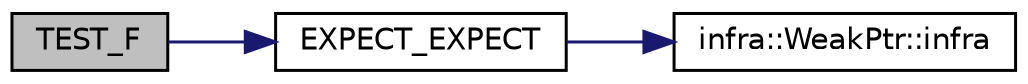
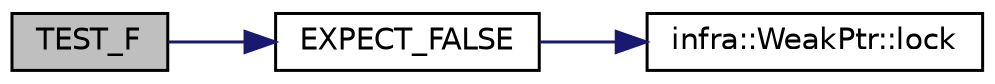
node "EXPECT_EXPECT": label "EXPECT_EXPECT" -> "EXPECT_FALSE"
node "infra::WeakPtr::infra": label "infra::WeakPtr::infra" -> "infra::WeakPtr::lock"
